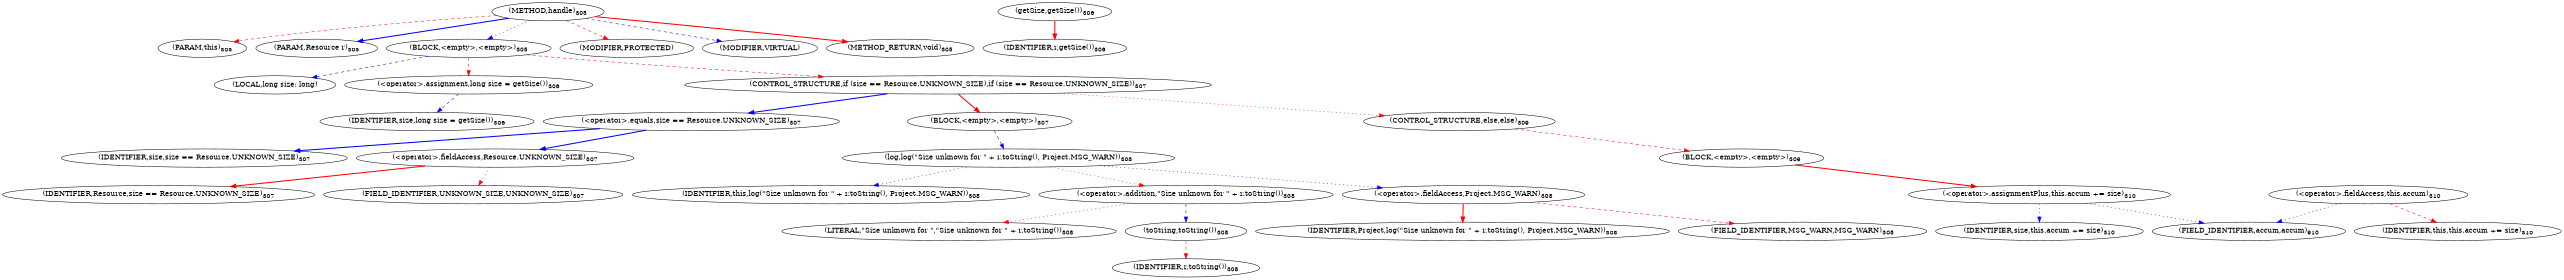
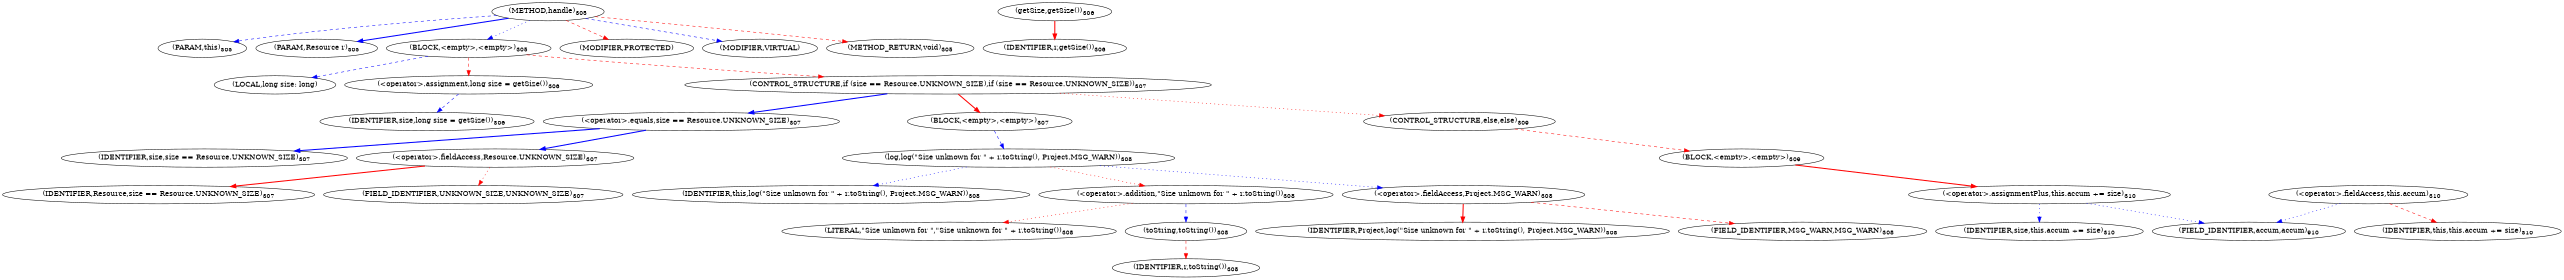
edge "(METHOD,handle)" -> "(PARAM,this)": color red -> blue
edge "(METHOD,handle)" -> "(METHOD_RETURN,void)": style bold -> dashed
